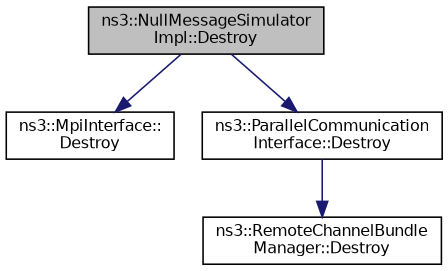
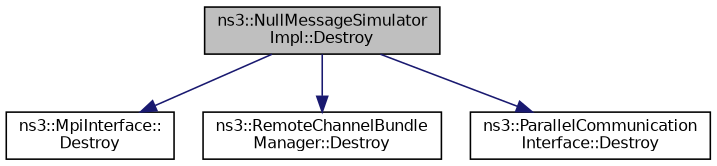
edge "ns3::ParallelCommunication Interface::Destroy" -> "ns3::RemoteChannelBundle Manager::Destroy": now "ns3::NullMessageSimulator Impl::Destroy" -> "ns3::RemoteChannelBundle Manager::Destroy"
